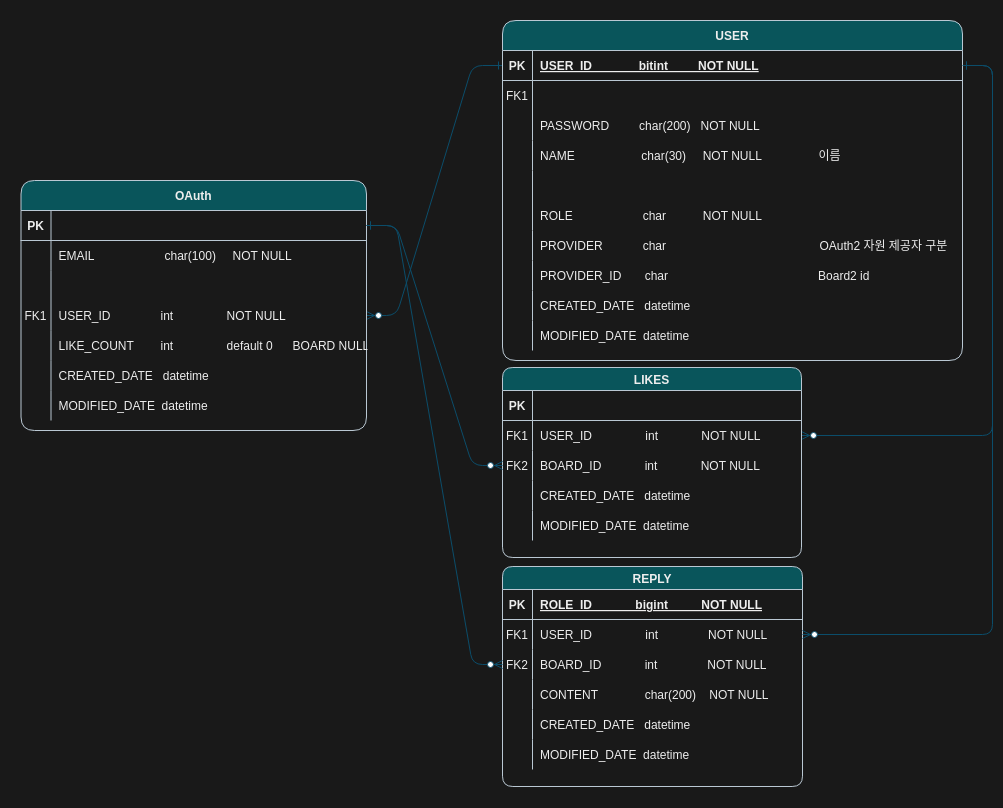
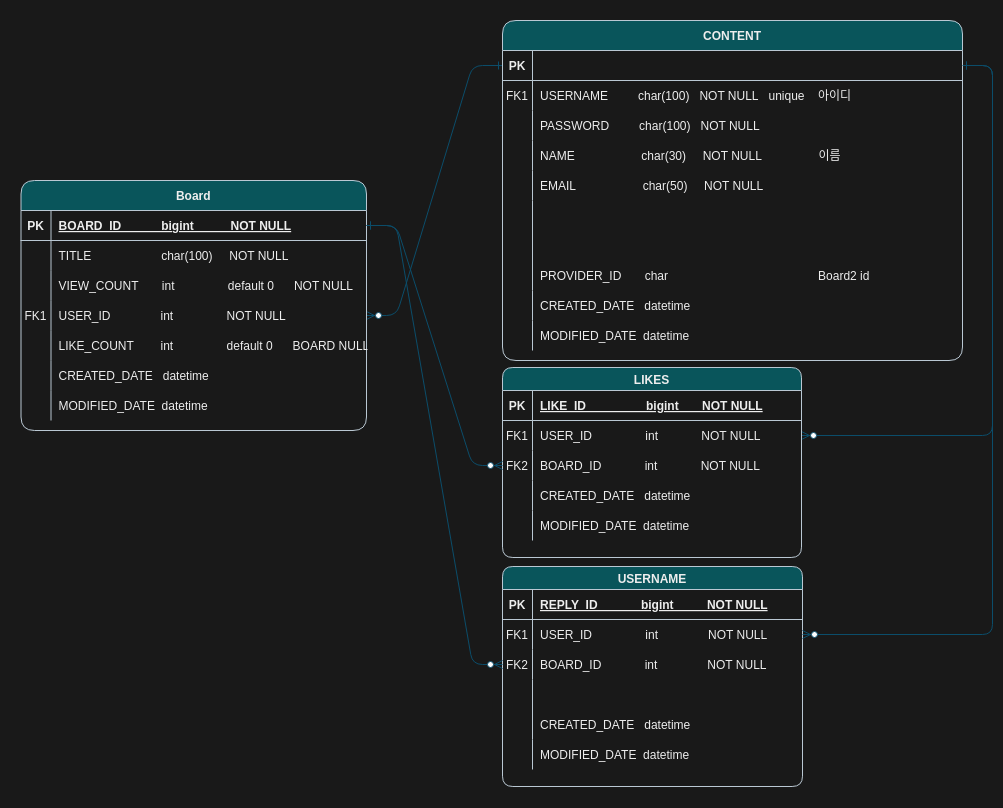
node "USER": label "USER" -> "CONTENT"
node "USER_ID bitint NOT NULL": removed
node "USERNAME char(100) NOT NULL unique 아이디": added
node "PASSWORD char(200) NOT NULL": label "PASSWORD char(200) NOT NULL" -> "PASSWORD char(100) NOT NULL"
node "EMAIL char(50) NOT NULL": added
node "OAuth": label "OAuth" -> "Board"
node "ROLE char NOT NULL": removed
node "BOARD_ID bigint NOT NULL": added
node "PROVIDER char OAuth2 자원 제공자 구분": removed
node "EMAIL char(100) NOT NULL": label "EMAIL char(100) NOT NULL" -> "TITLE char(100) NOT NULL"
node "VIEW_COUNT int default 0 NOT NULL": added
node "LIKE_ID bigint NOT NULL": added
node "REPLY": label "REPLY" -> "USERNAME"
node "ROLE_ID bigint NOT NULL": label "ROLE_ID bigint NOT NULL" -> "REPLY_ID bigint NOT NULL"
node "CONTENT char(200) NOT NULL": removed
